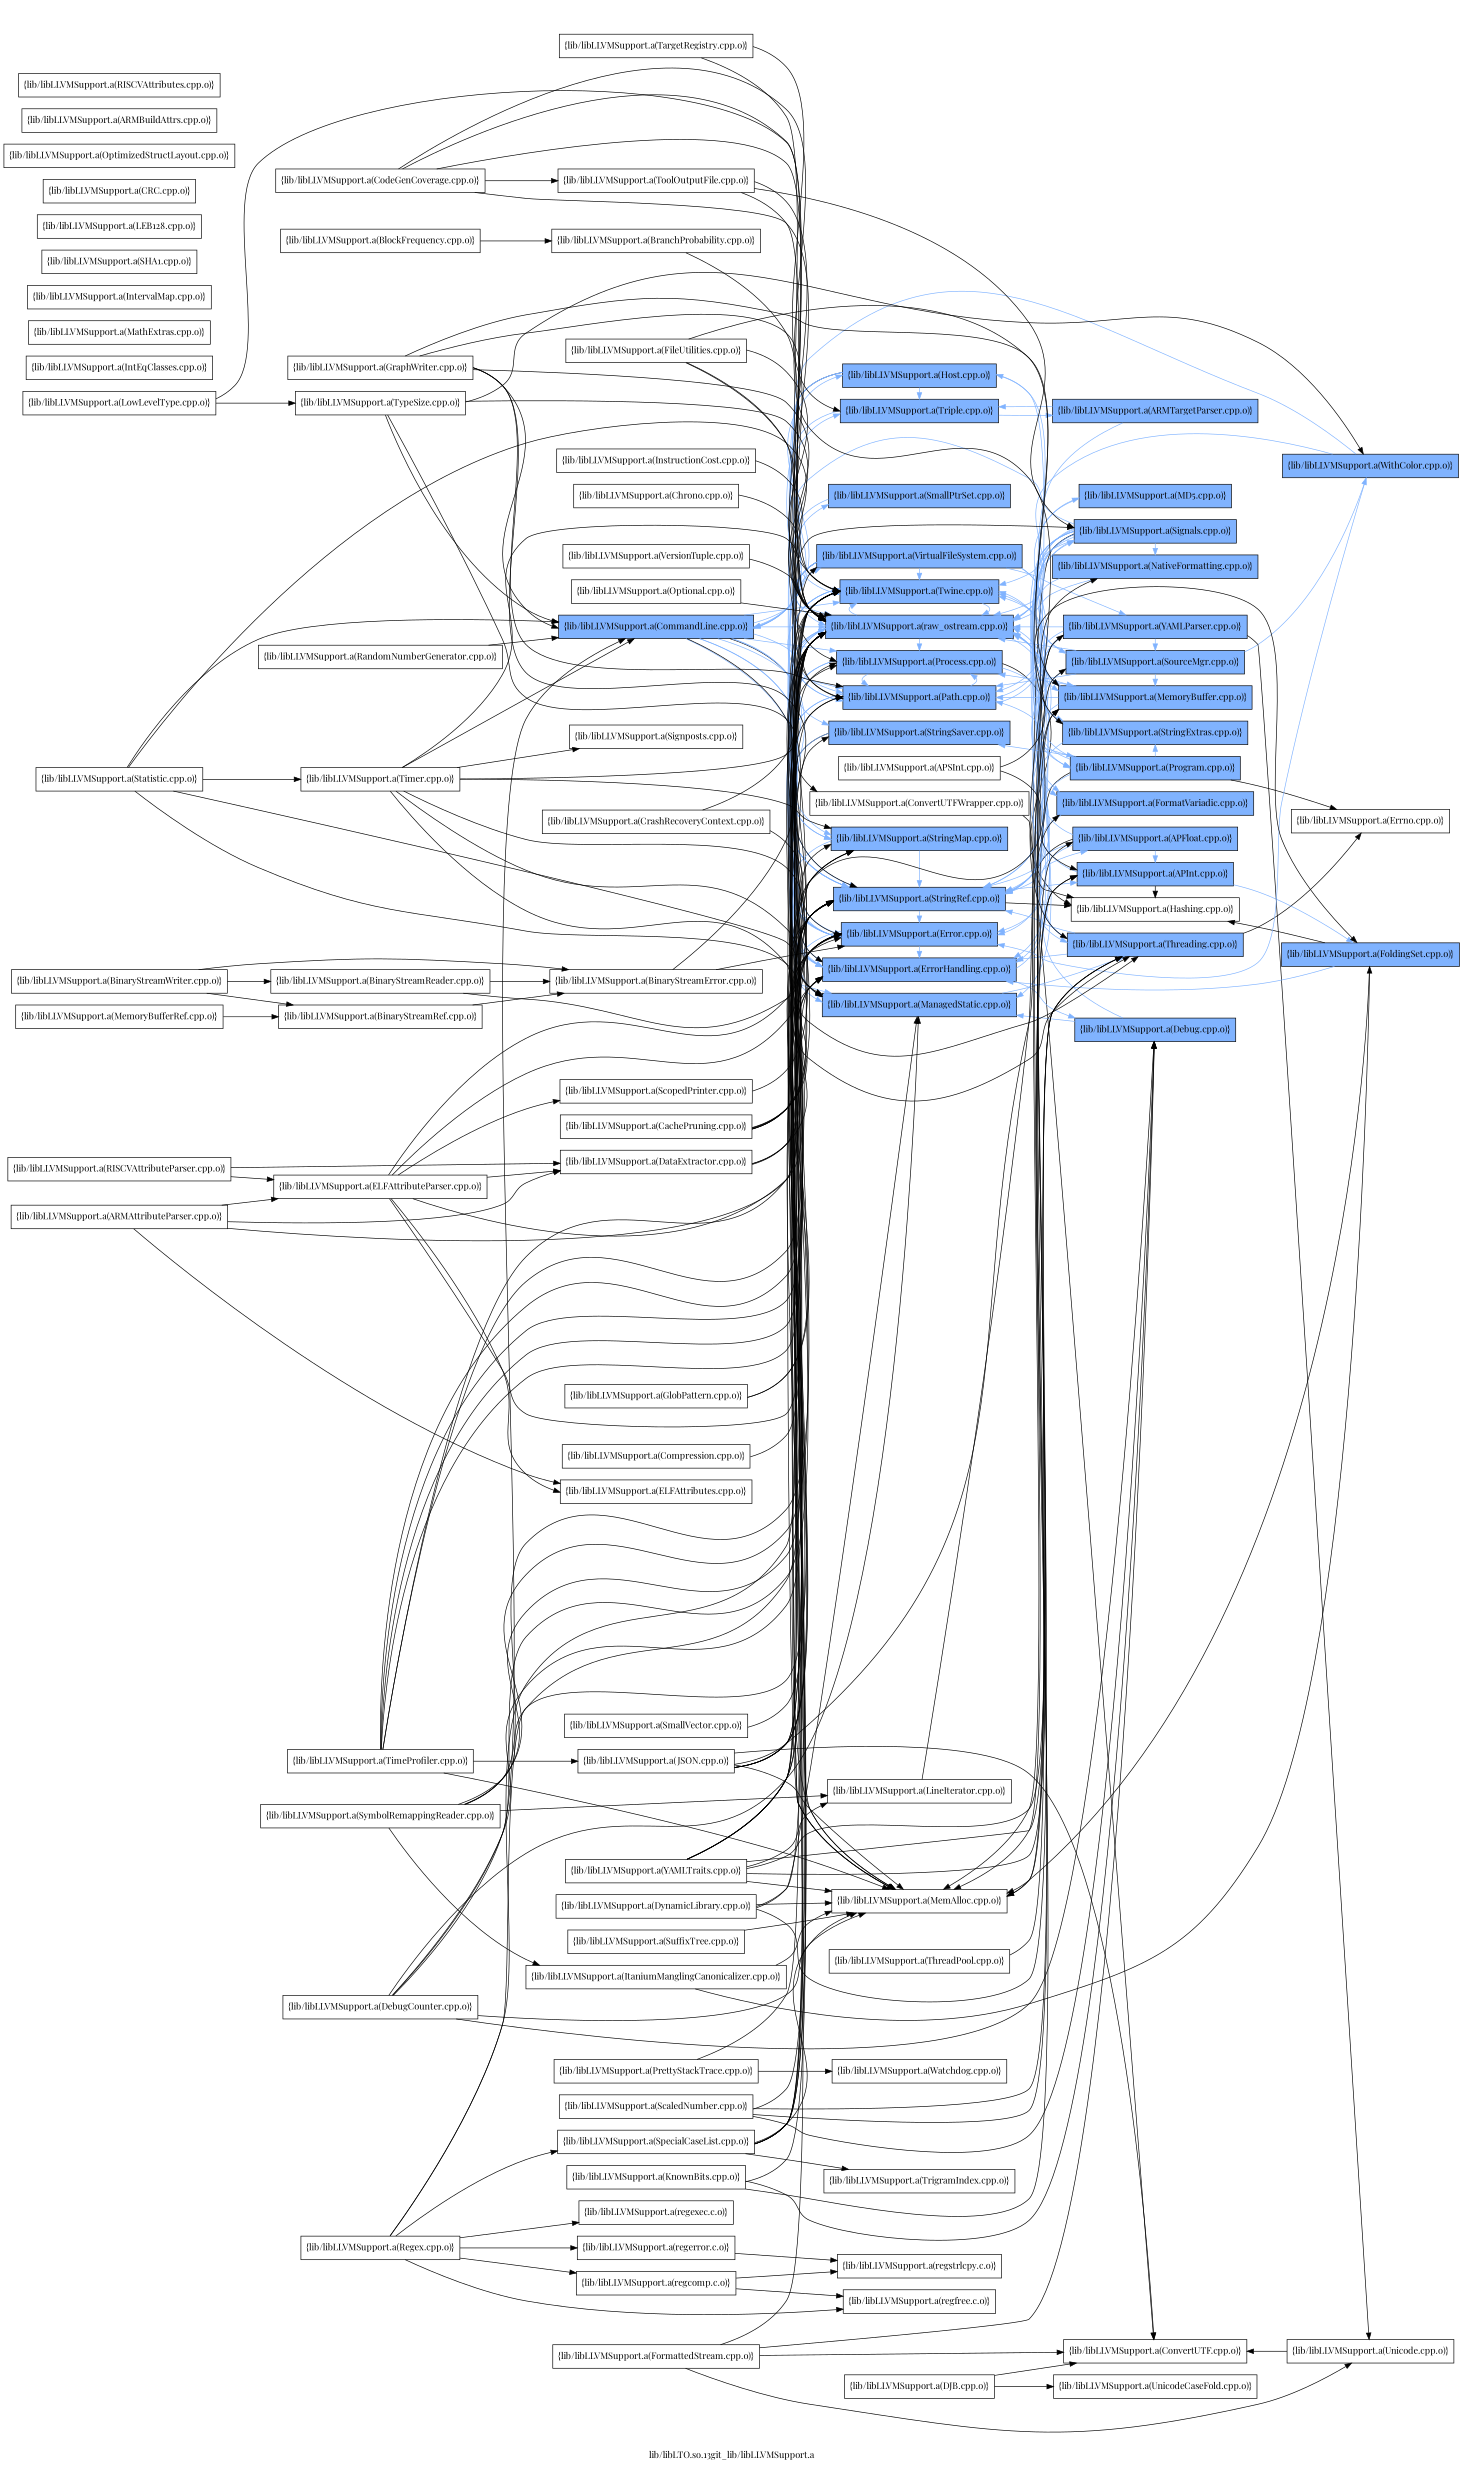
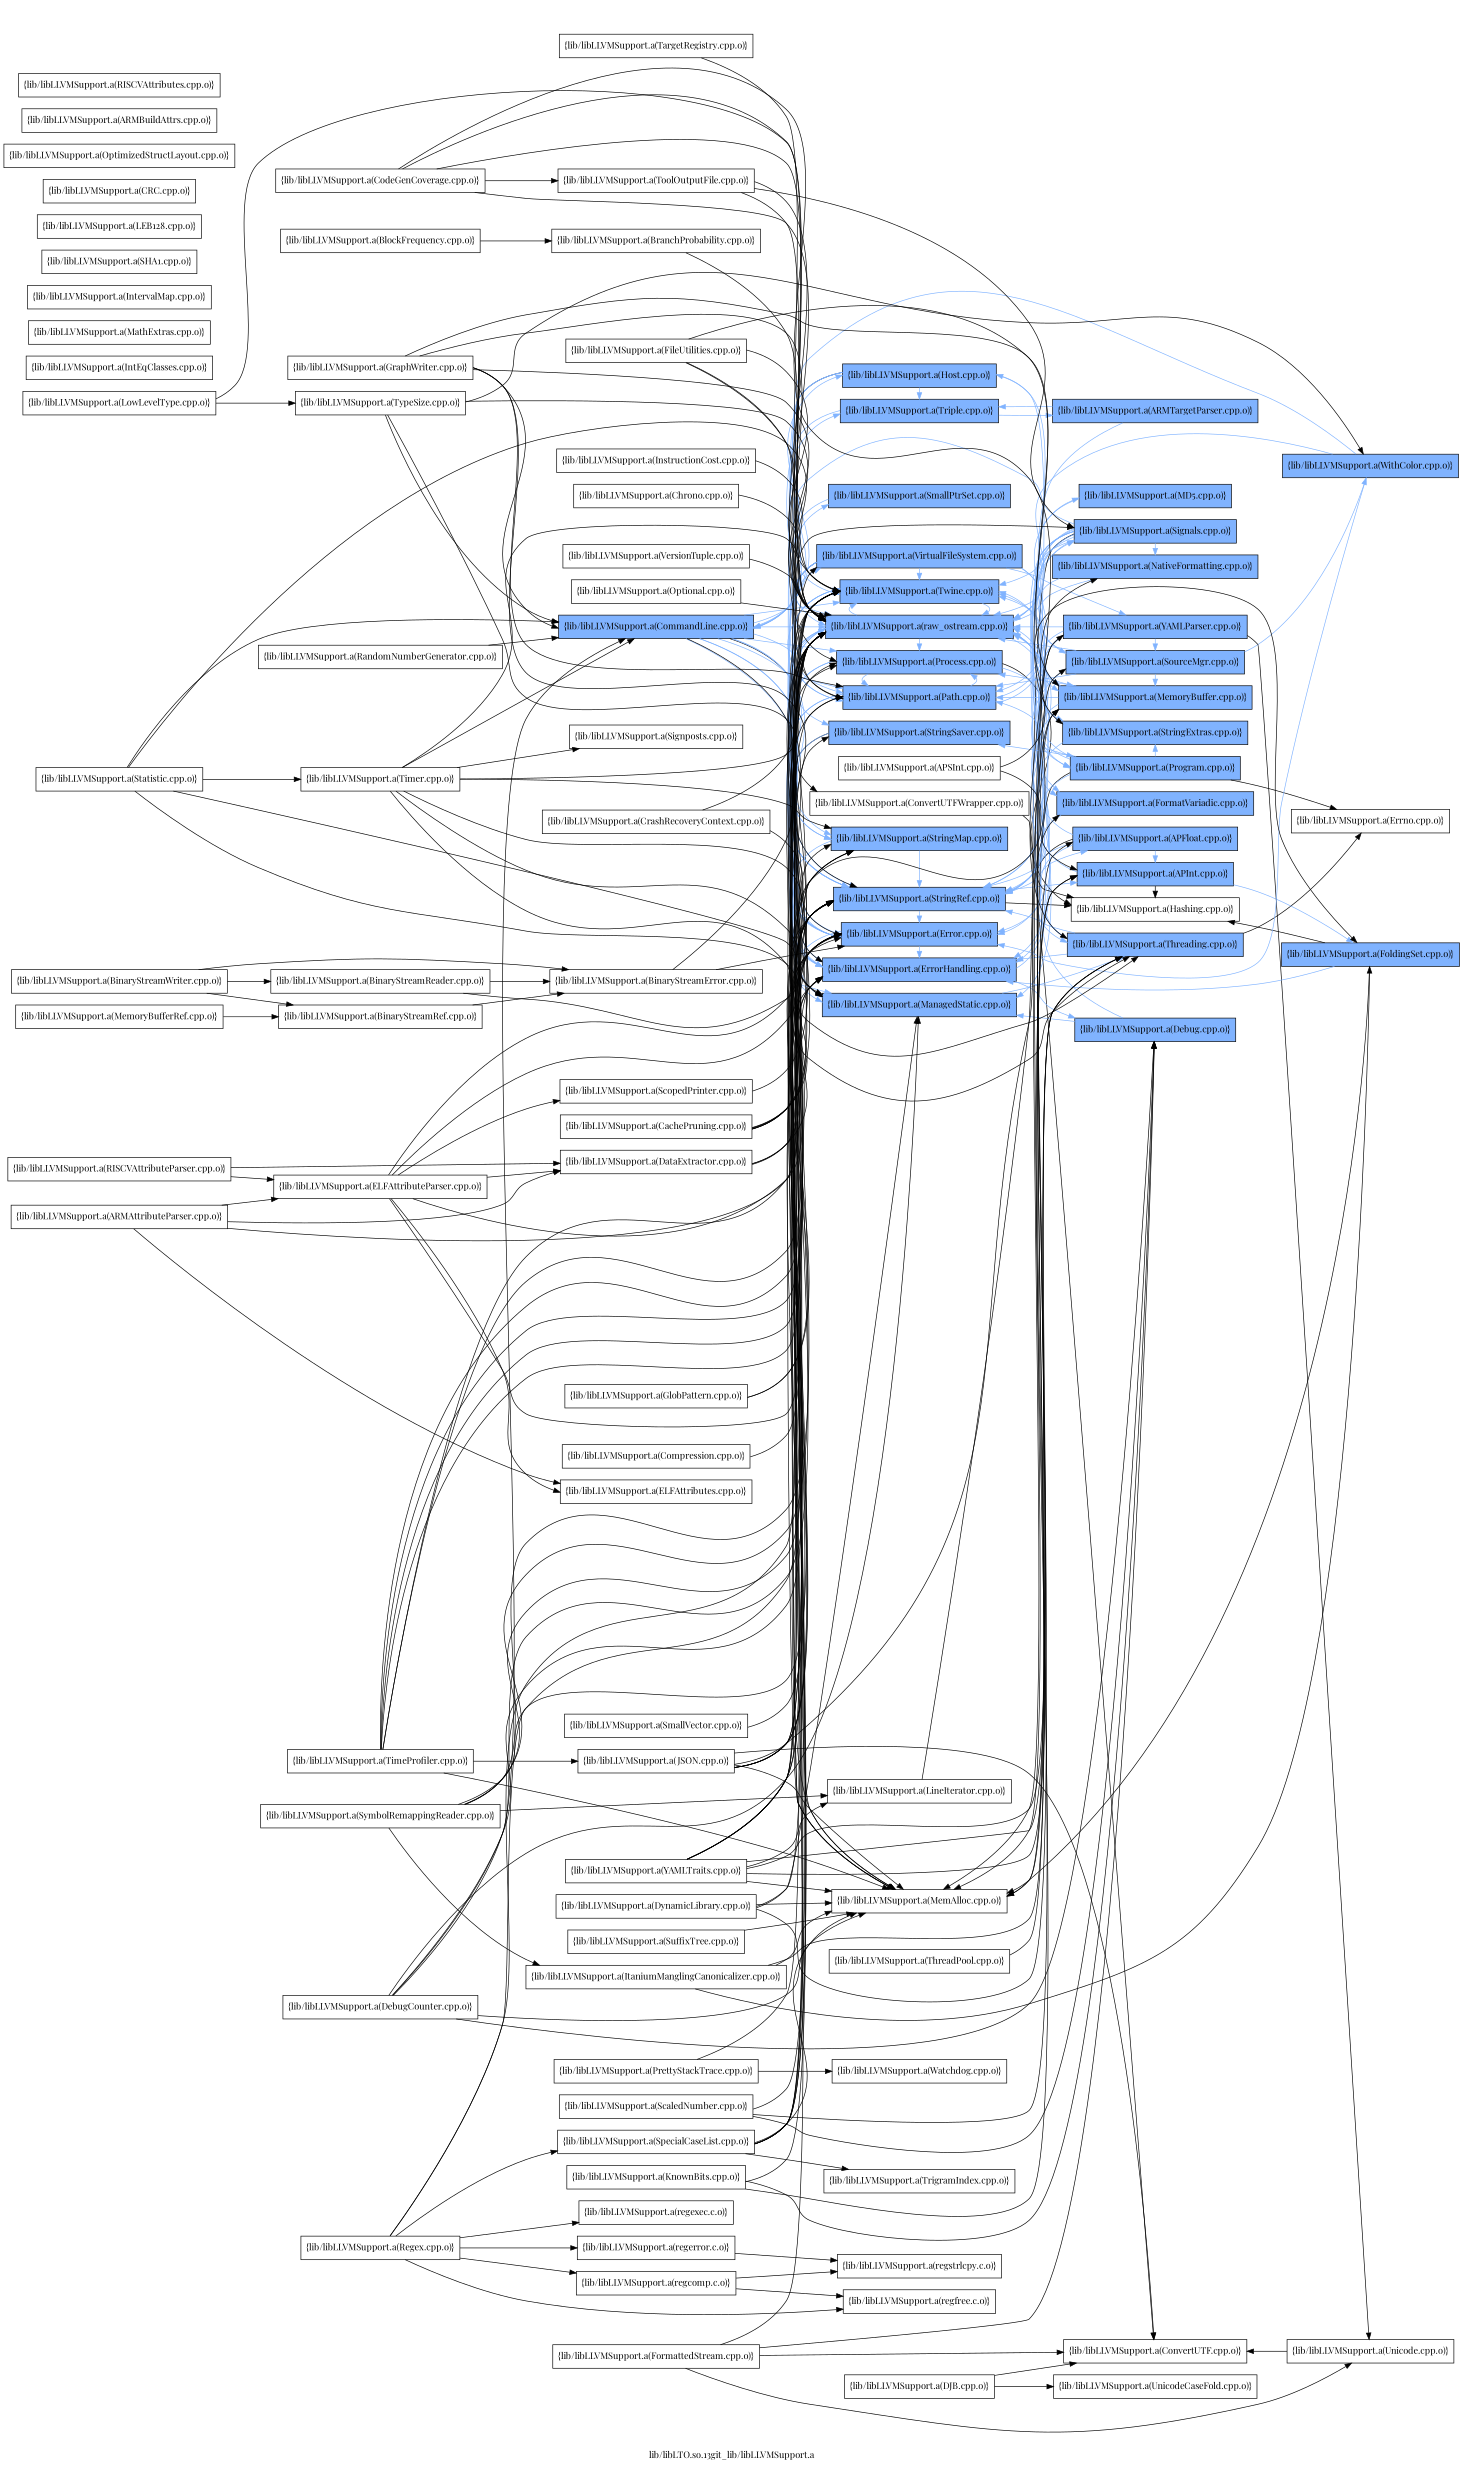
edge "{lib/libLLVMSupport.a(TargetRegistry.cpp.o)}" -> "{lib/libLLVMSupport.a(Triple.cpp.o)}": removed
edge "{lib/libLLVMSupport.a(Signals.cpp.o)}" -> "{lib/libLLVMSupport.a(Error.cpp.o)}": now "{lib/libLLVMSupport.a(MemoryBuffer.cpp.o)}" -> "{lib/libLLVMSupport.a(Error.cpp.o)}"
edge "{lib/libLLVMSupport.a(ScaledNumber.cpp.o)}" -> "{lib/libLLVMSupport.a(APFloat.cpp.o)}": now "{lib/libLLVMSupport.a(ItaniumManglingCanonicalizer.cpp.o)}" -> "{lib/libLLVMSupport.a(APFloat.cpp.o)}"
